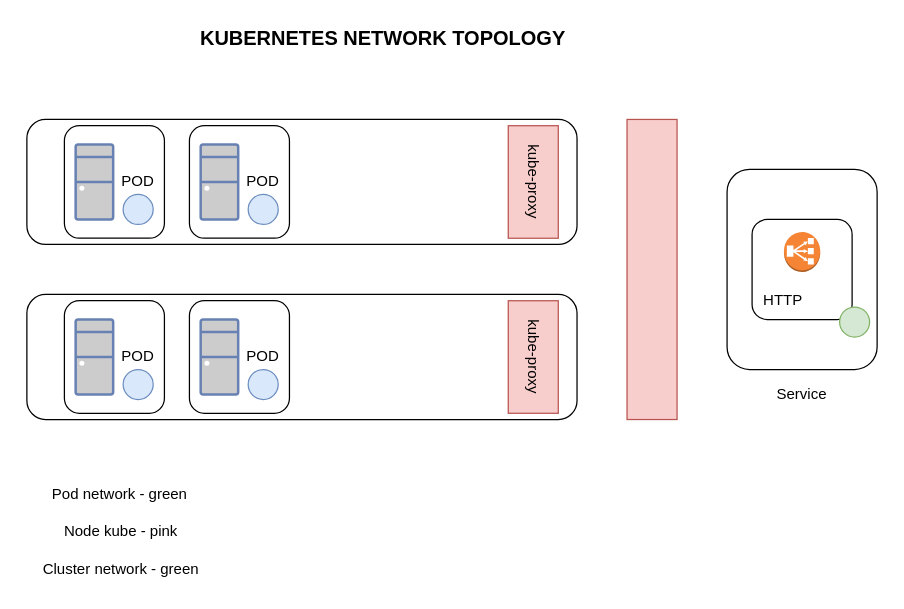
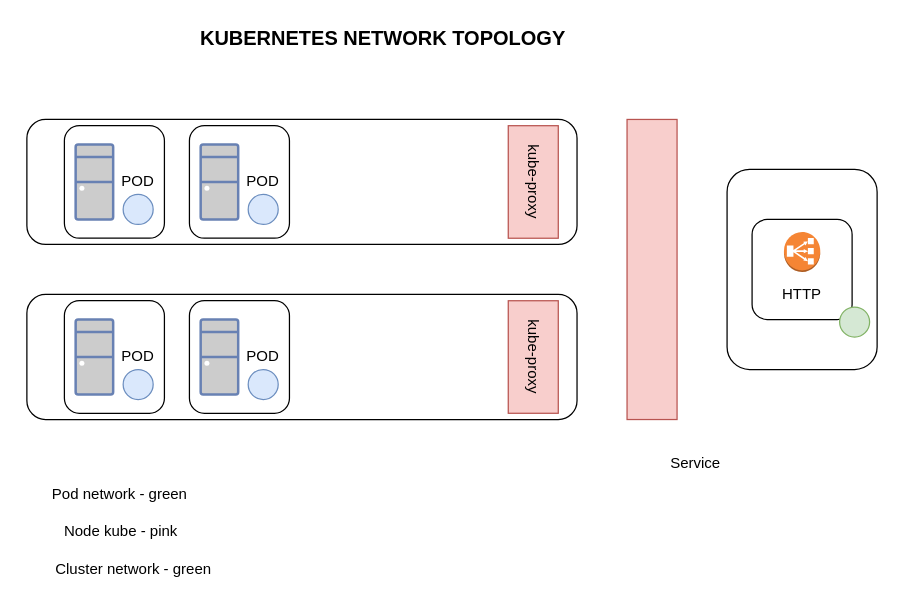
node "HTTP": moved (783, 301) -> (802, 294)
node "Service": moved (802, 394) -> (696, 463)
node "Cluster network - green": moved (121, 569) -> (134, 569)
